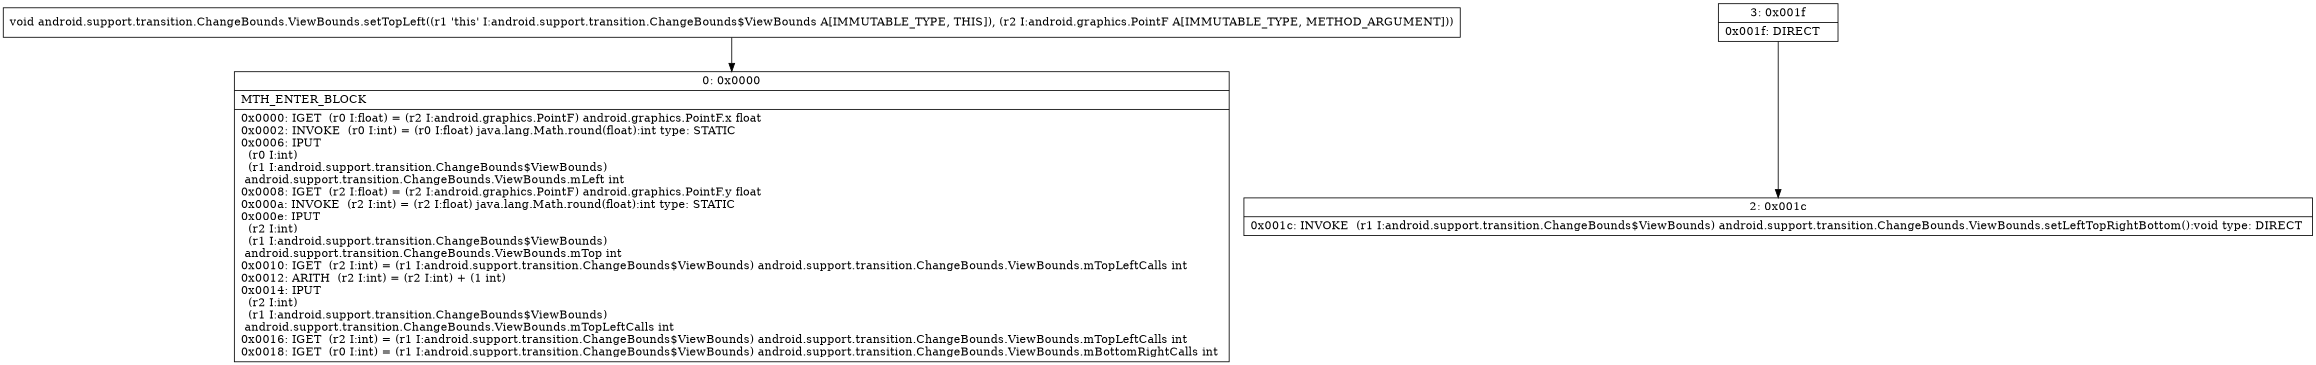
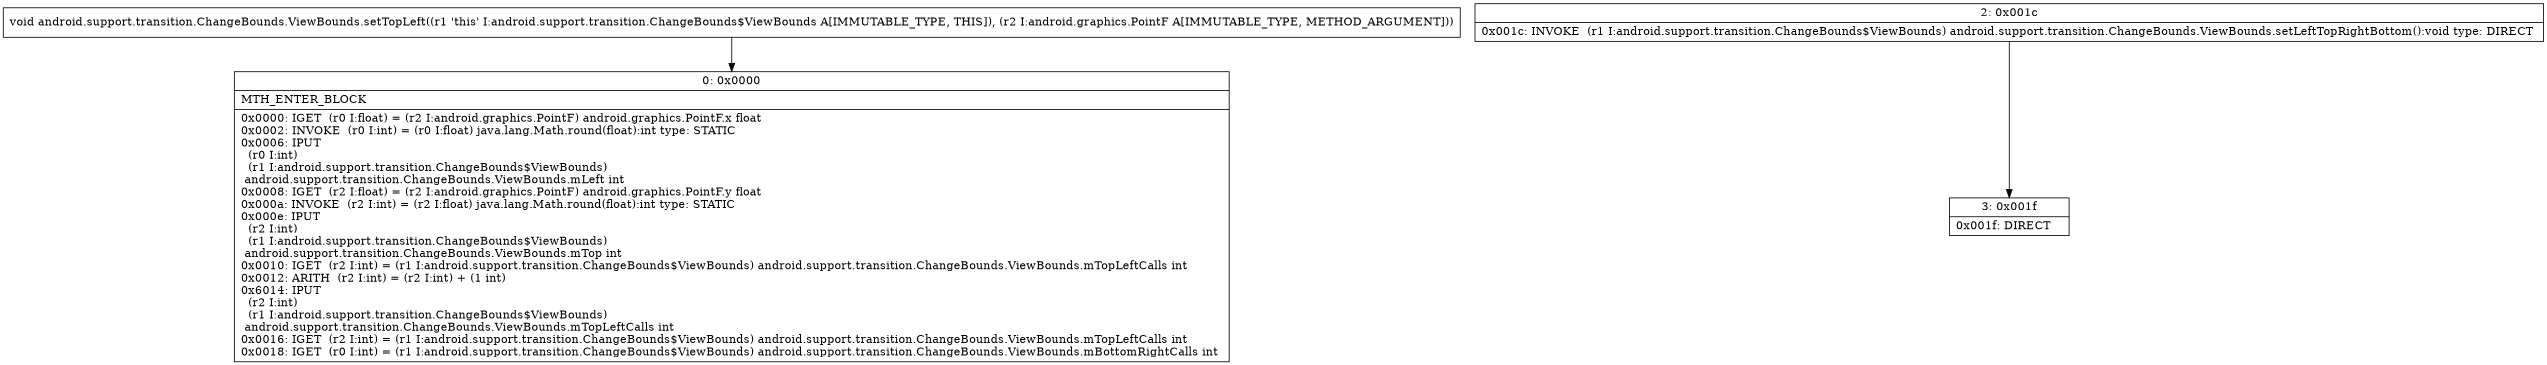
edge "3: 0x001f" -> "2: 0x001c": reversed
node "0: 0x0000": text "0x0014: IPUT" -> "0x6014: IPUT"
